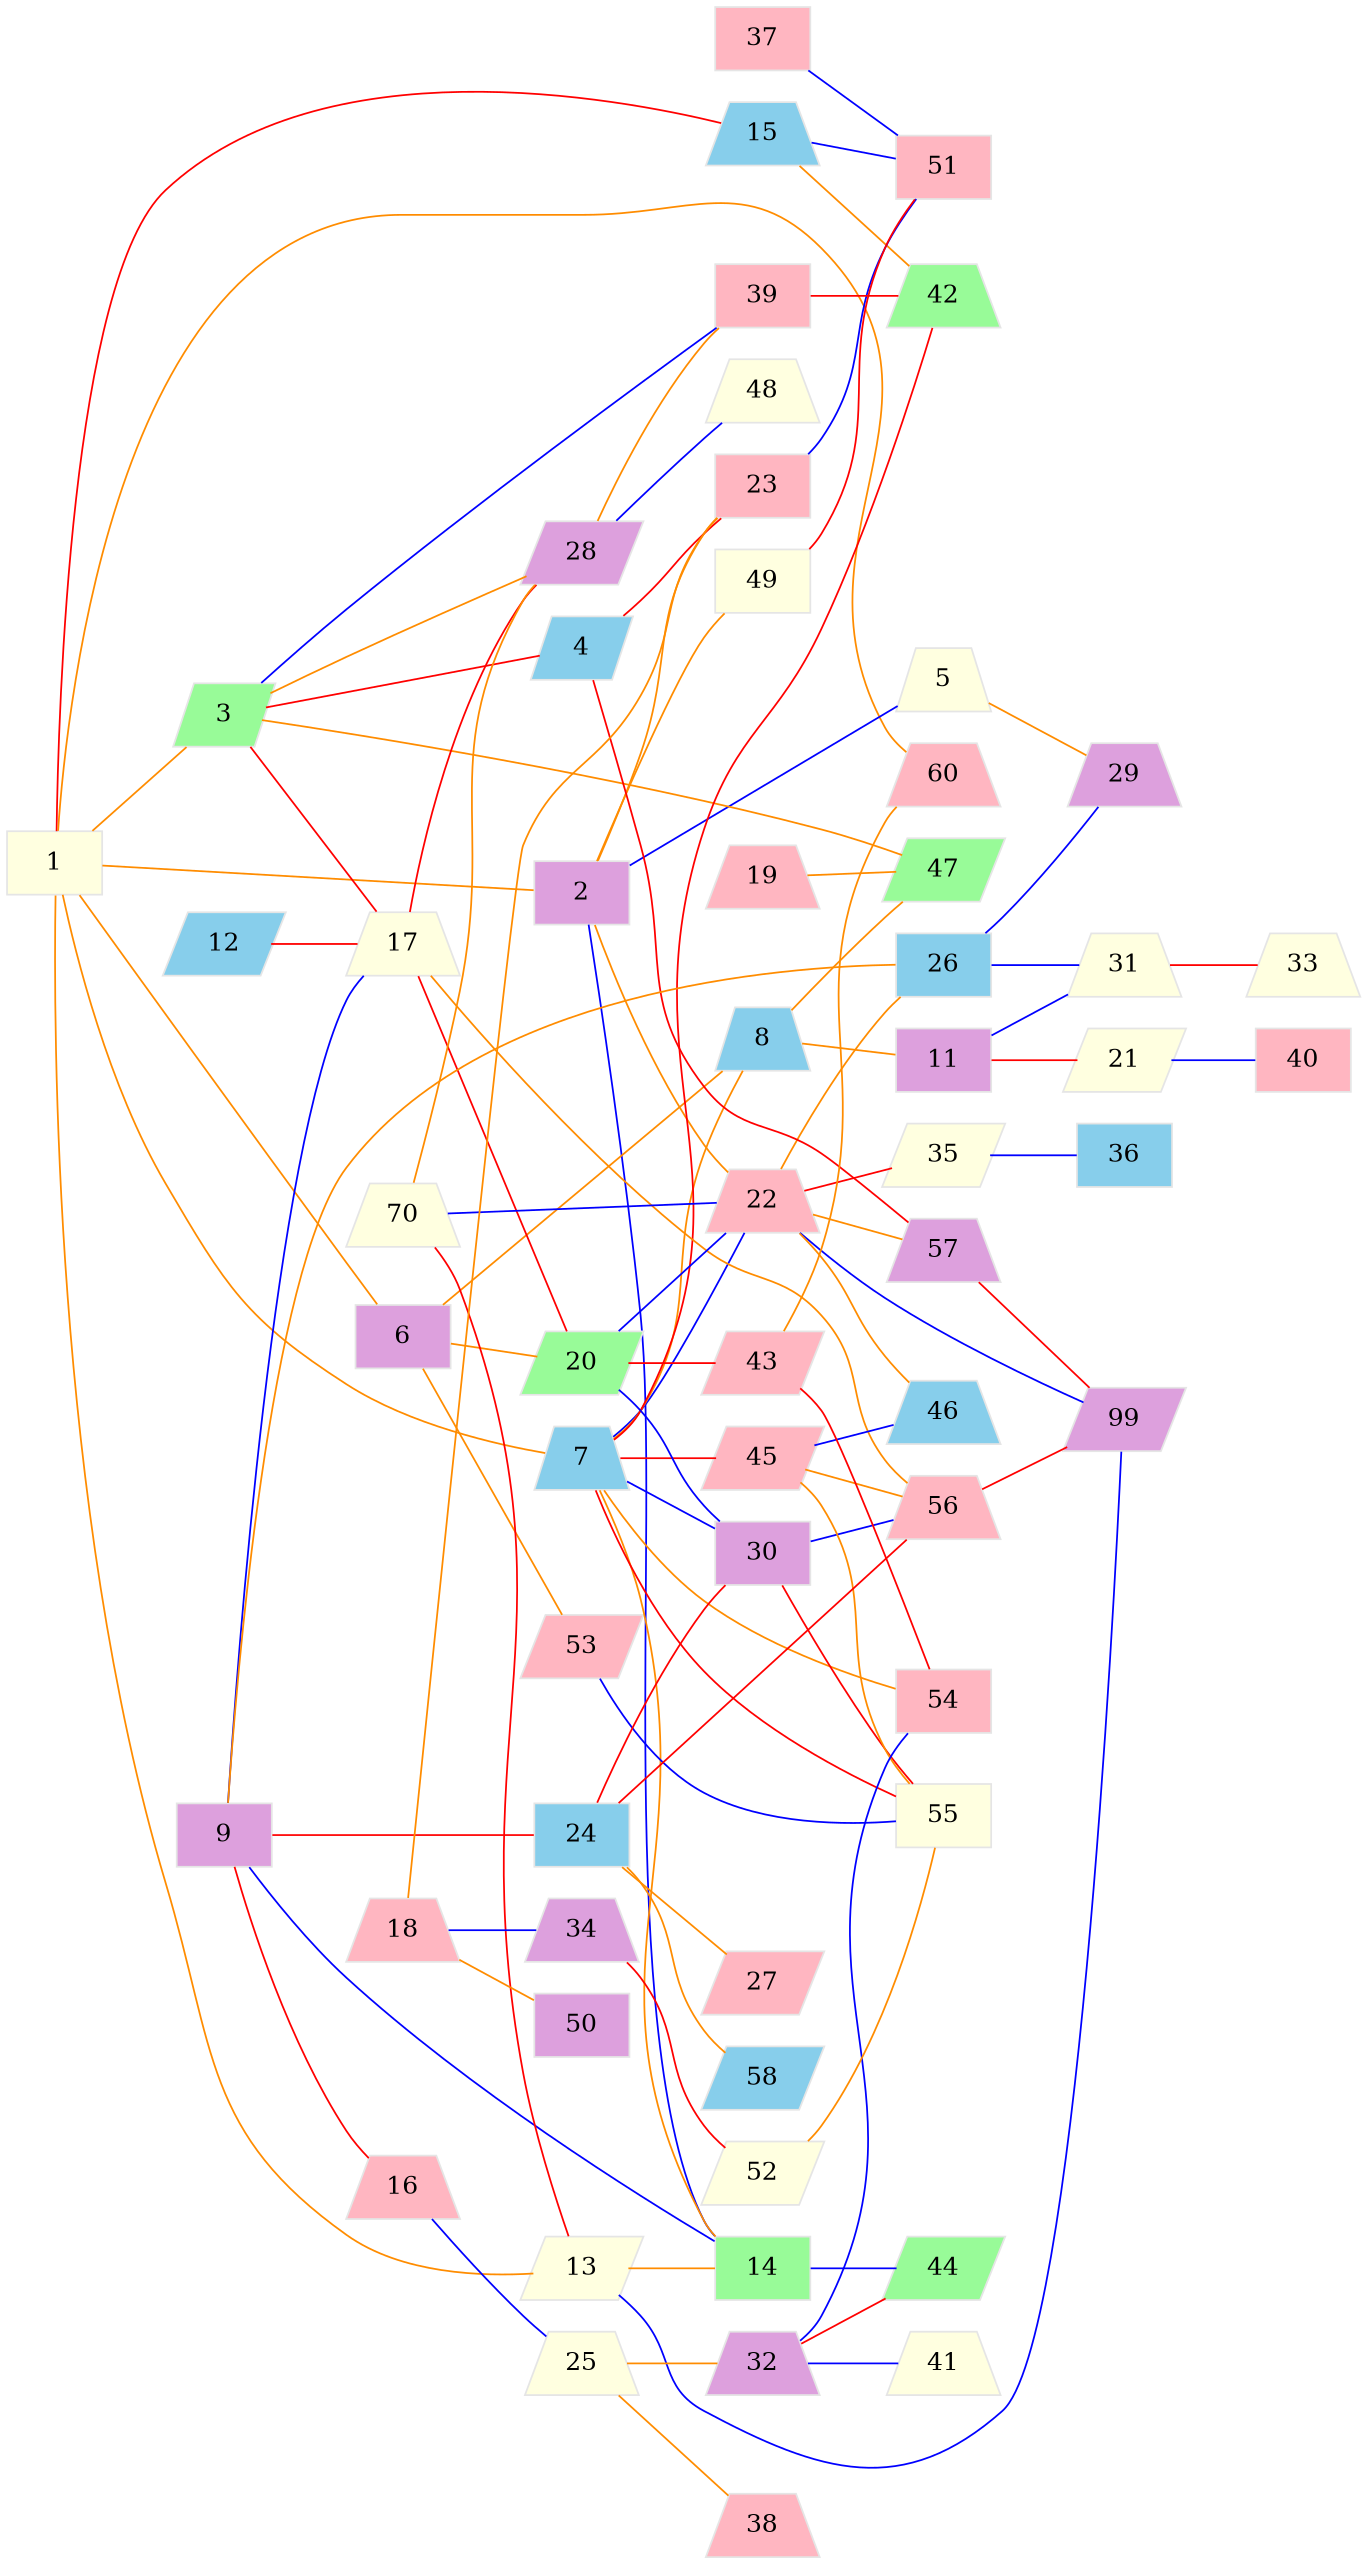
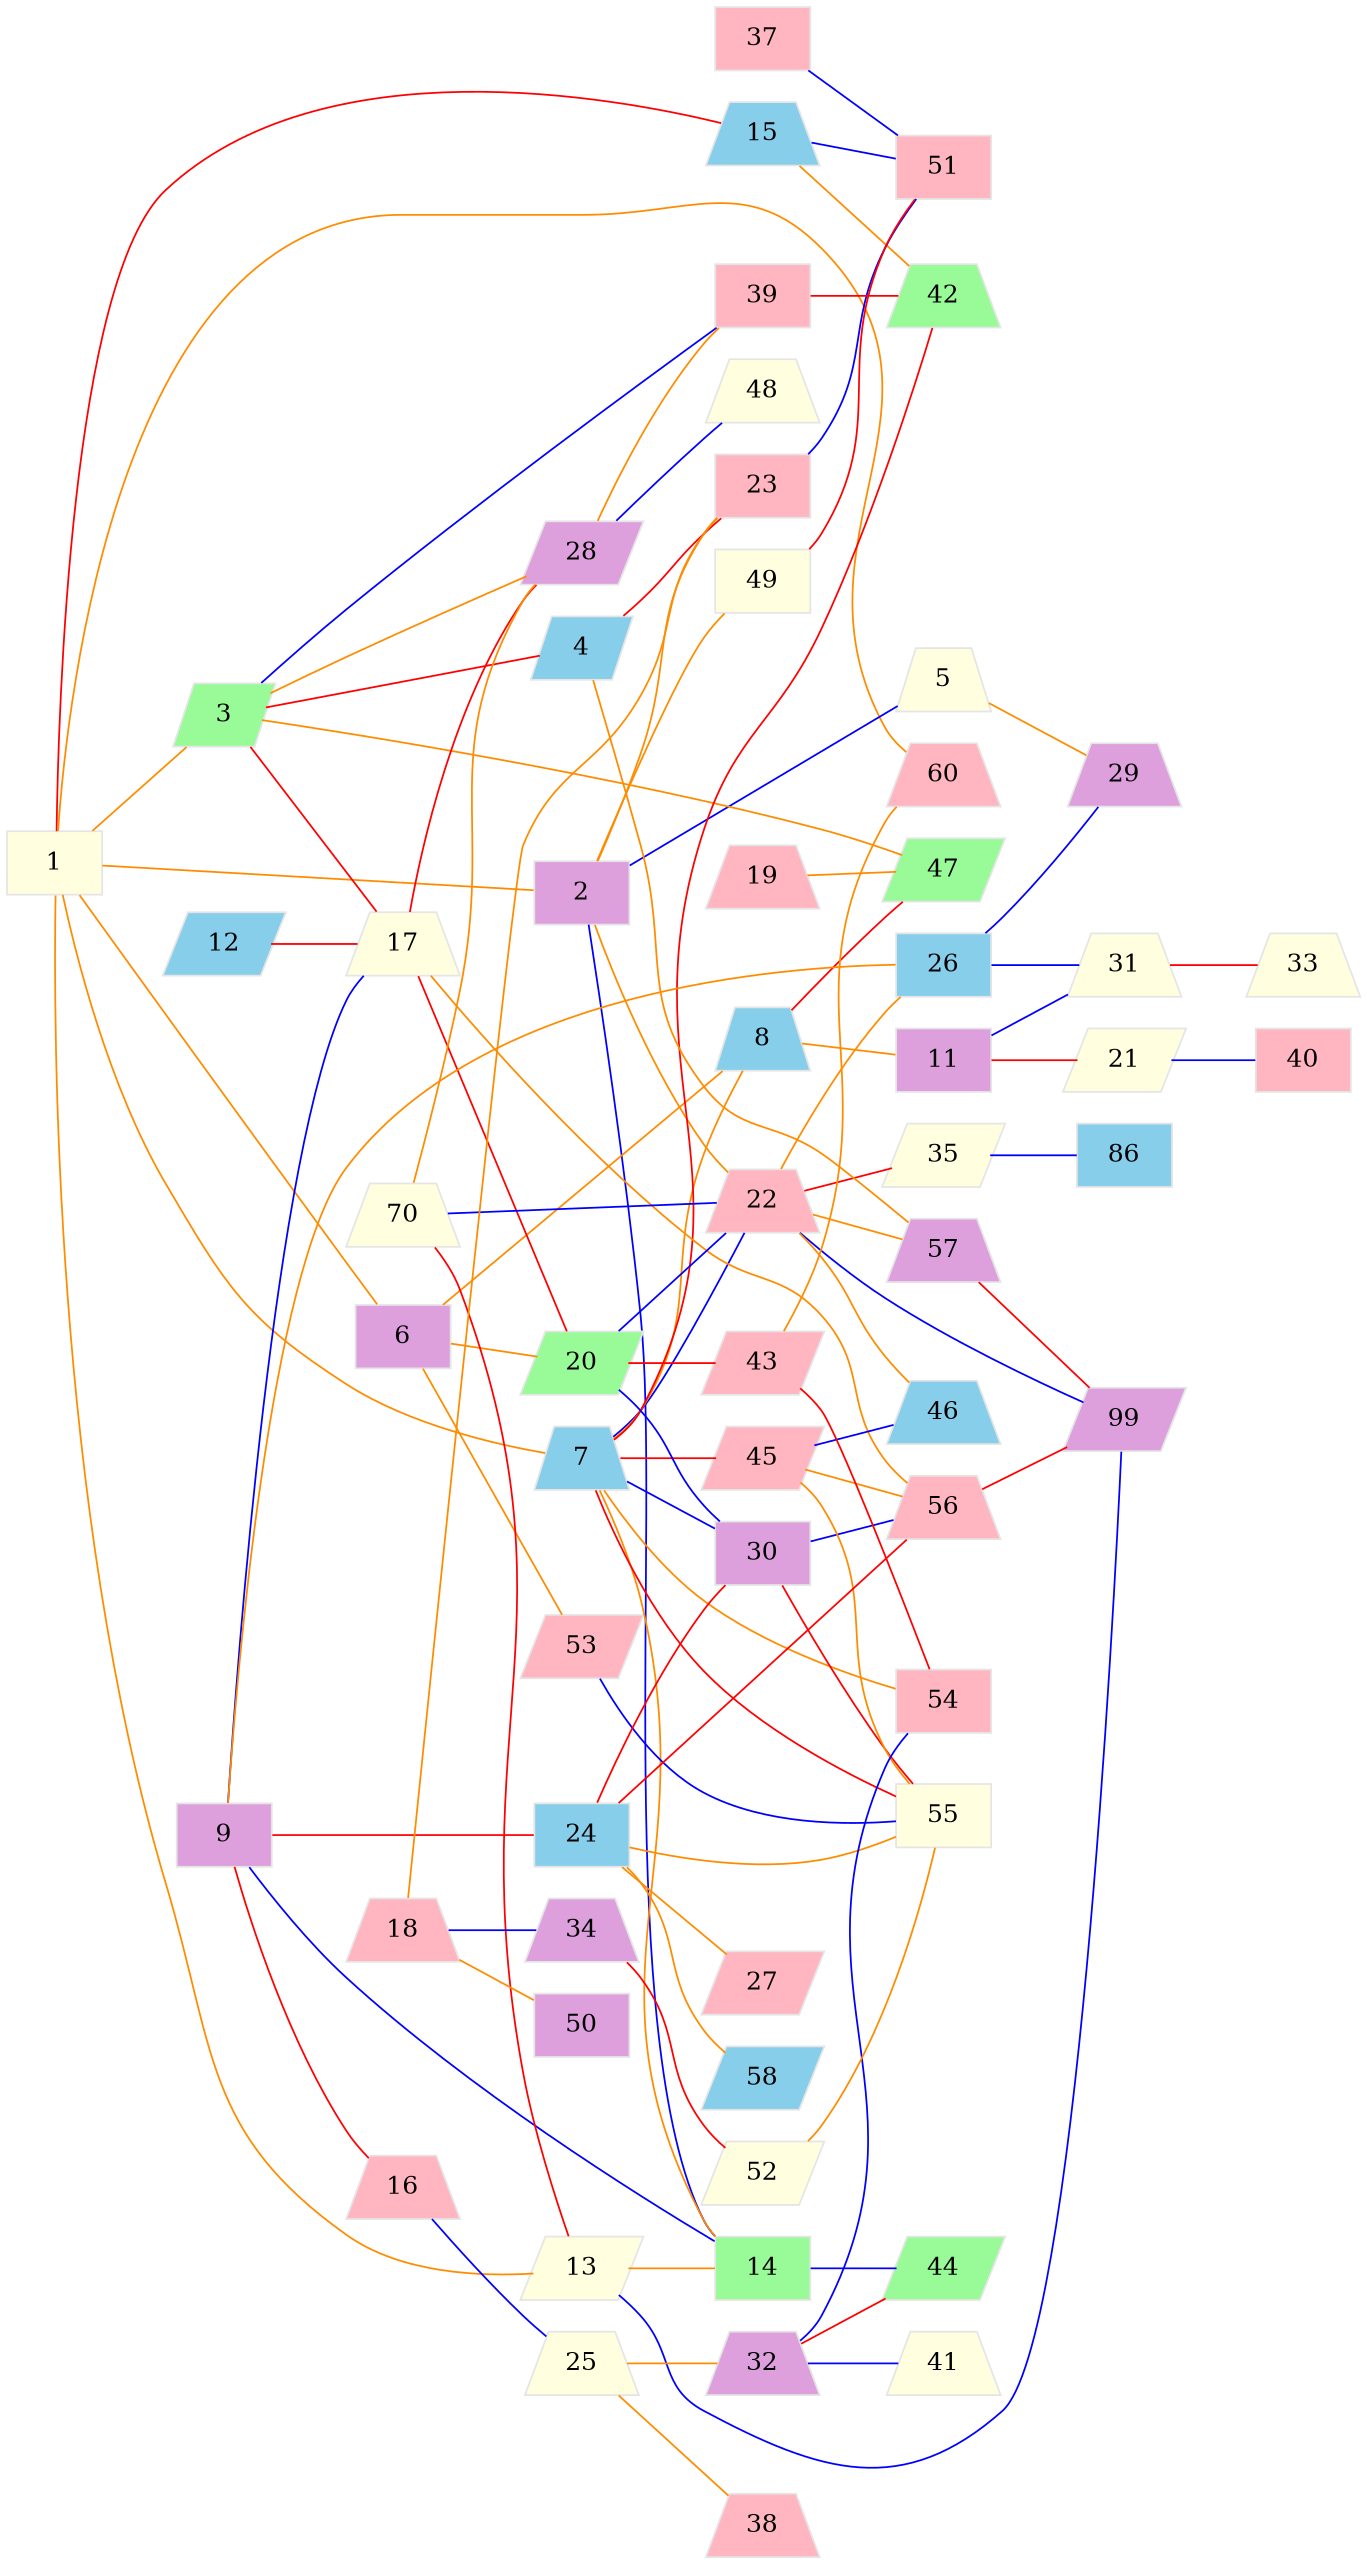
edge "47" -- "8": color darkorange -> red
edge "4" -- "57": color red -> darkorange
node "36": label "36" -> "86"
edge "55" -- "24": added
